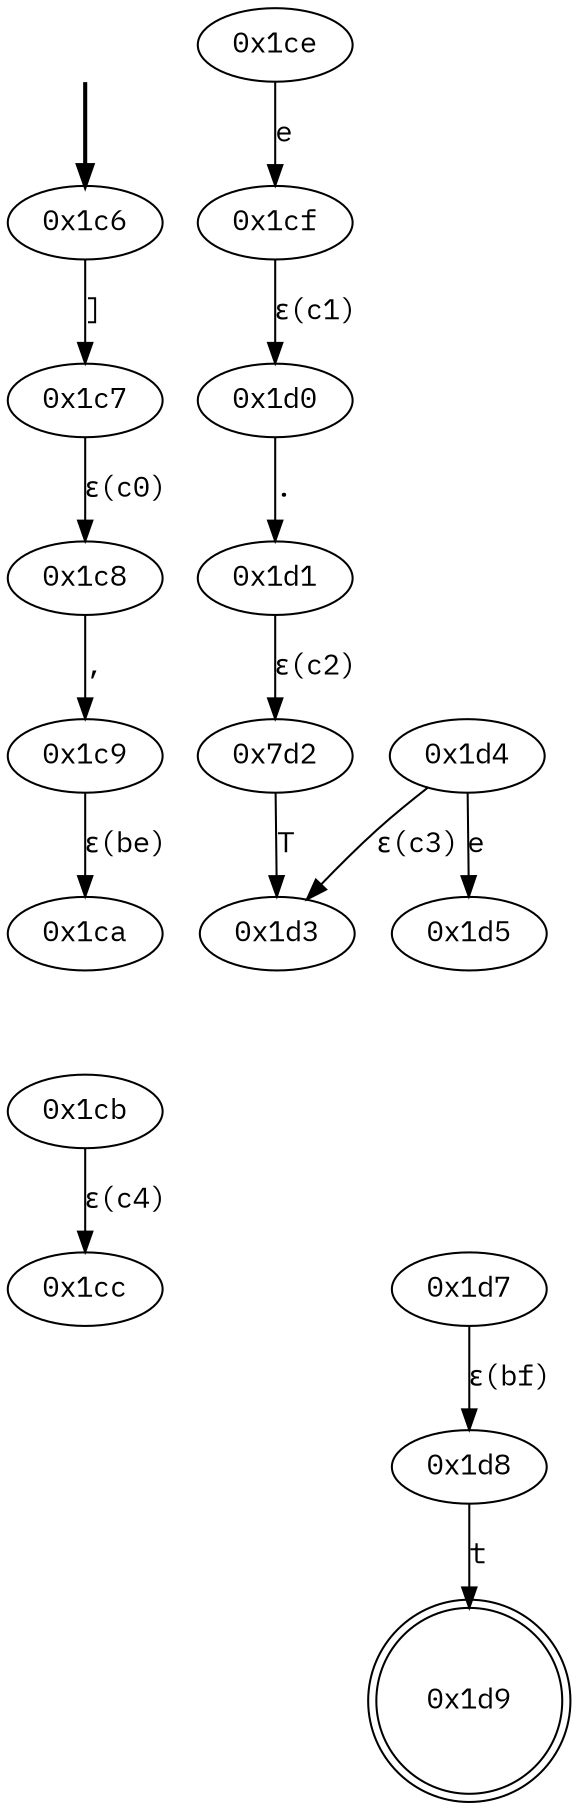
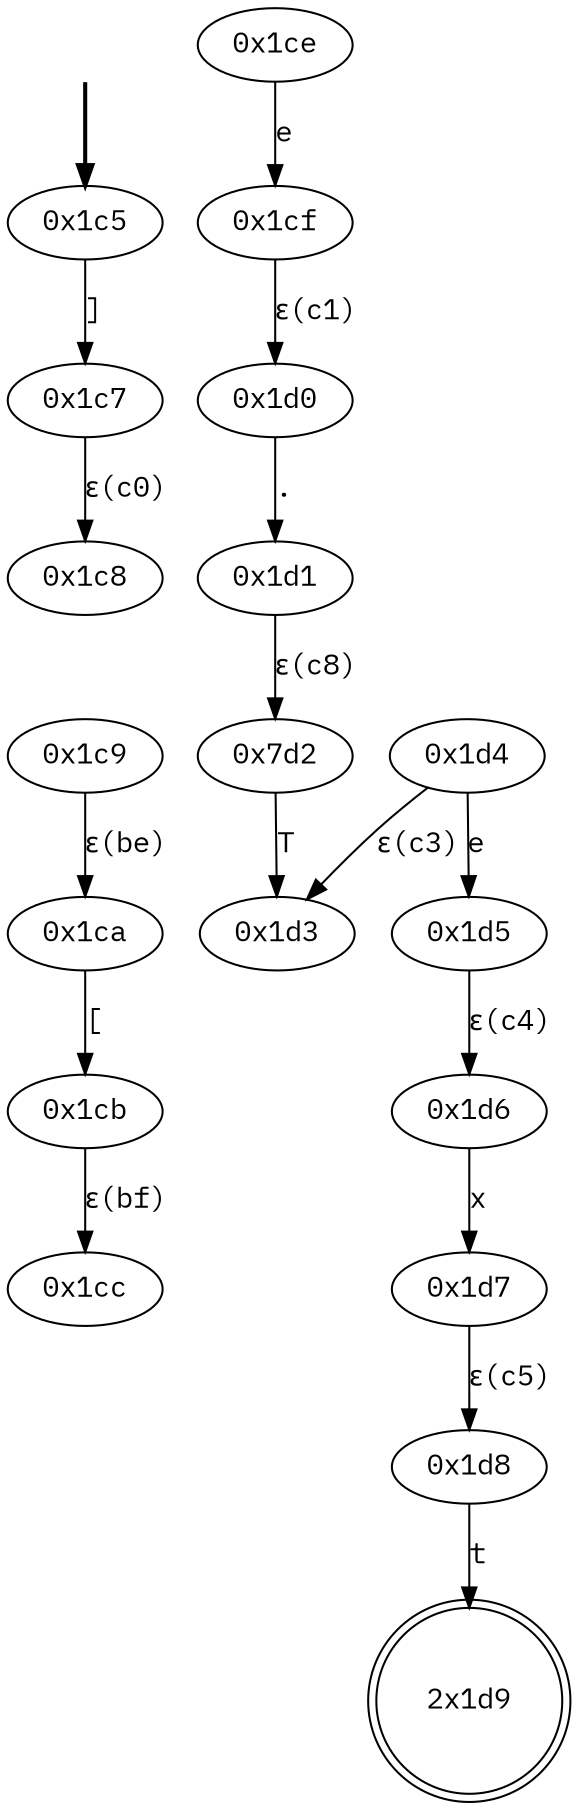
node "0x1c6": label "0x1c6" -> "0x1c5"
edge "0x1c8" -> "0x1c9": removed, label ","
edge "0x1d1" -> "0x7d2": label "ε(c2)" -> "ε(c8)"
edge "0x1ca" -> "0x1cb": added, label "["
node "0x1d6": added
edge "0x1cb" -> "0x1cc": label "ε(c4)" -> "ε(bf)"
edge "0x1d7" -> "0x1d8": label "ε(bf)" -> "ε(c5)"
node "0x1d9": label "0x1d9" -> "2x1d9"
